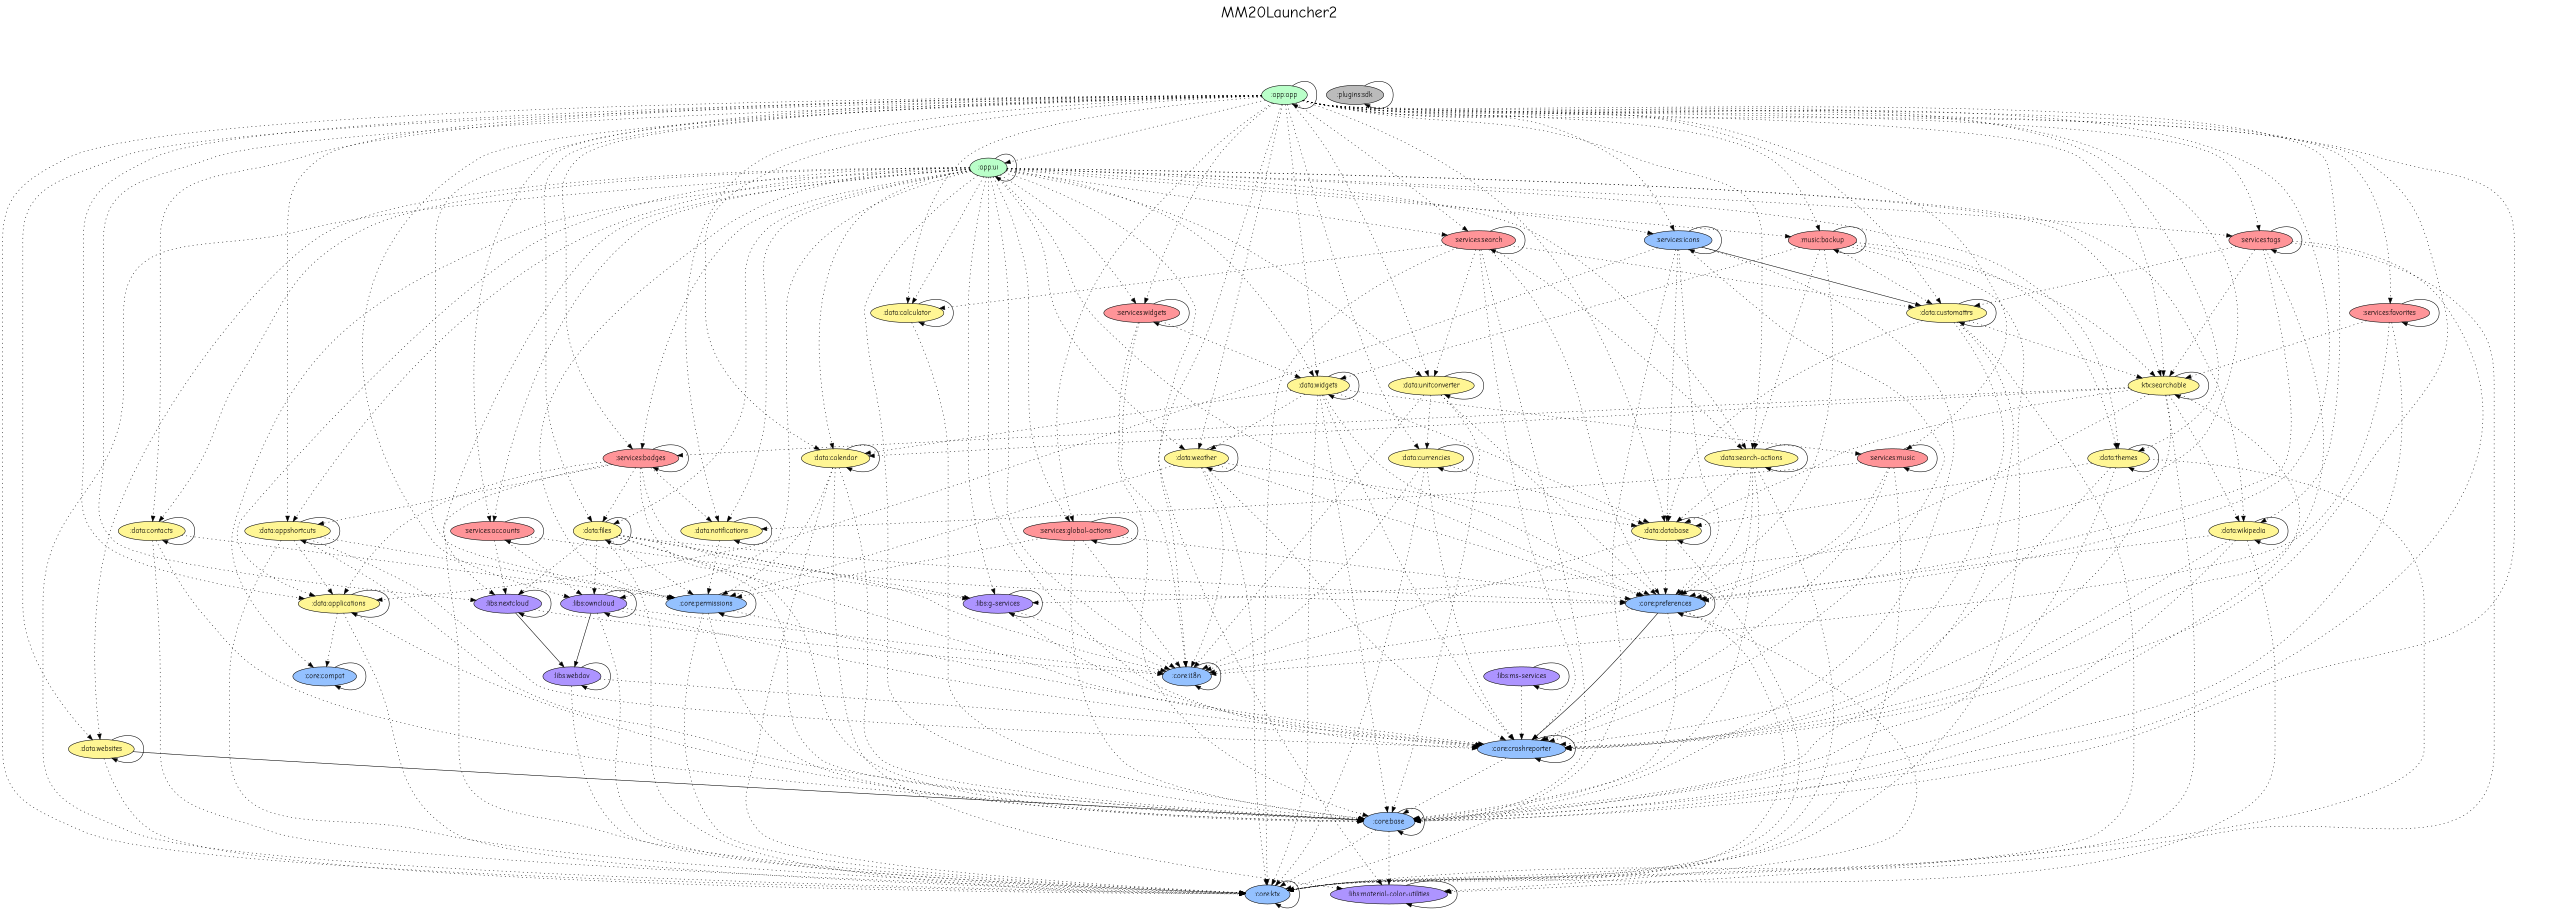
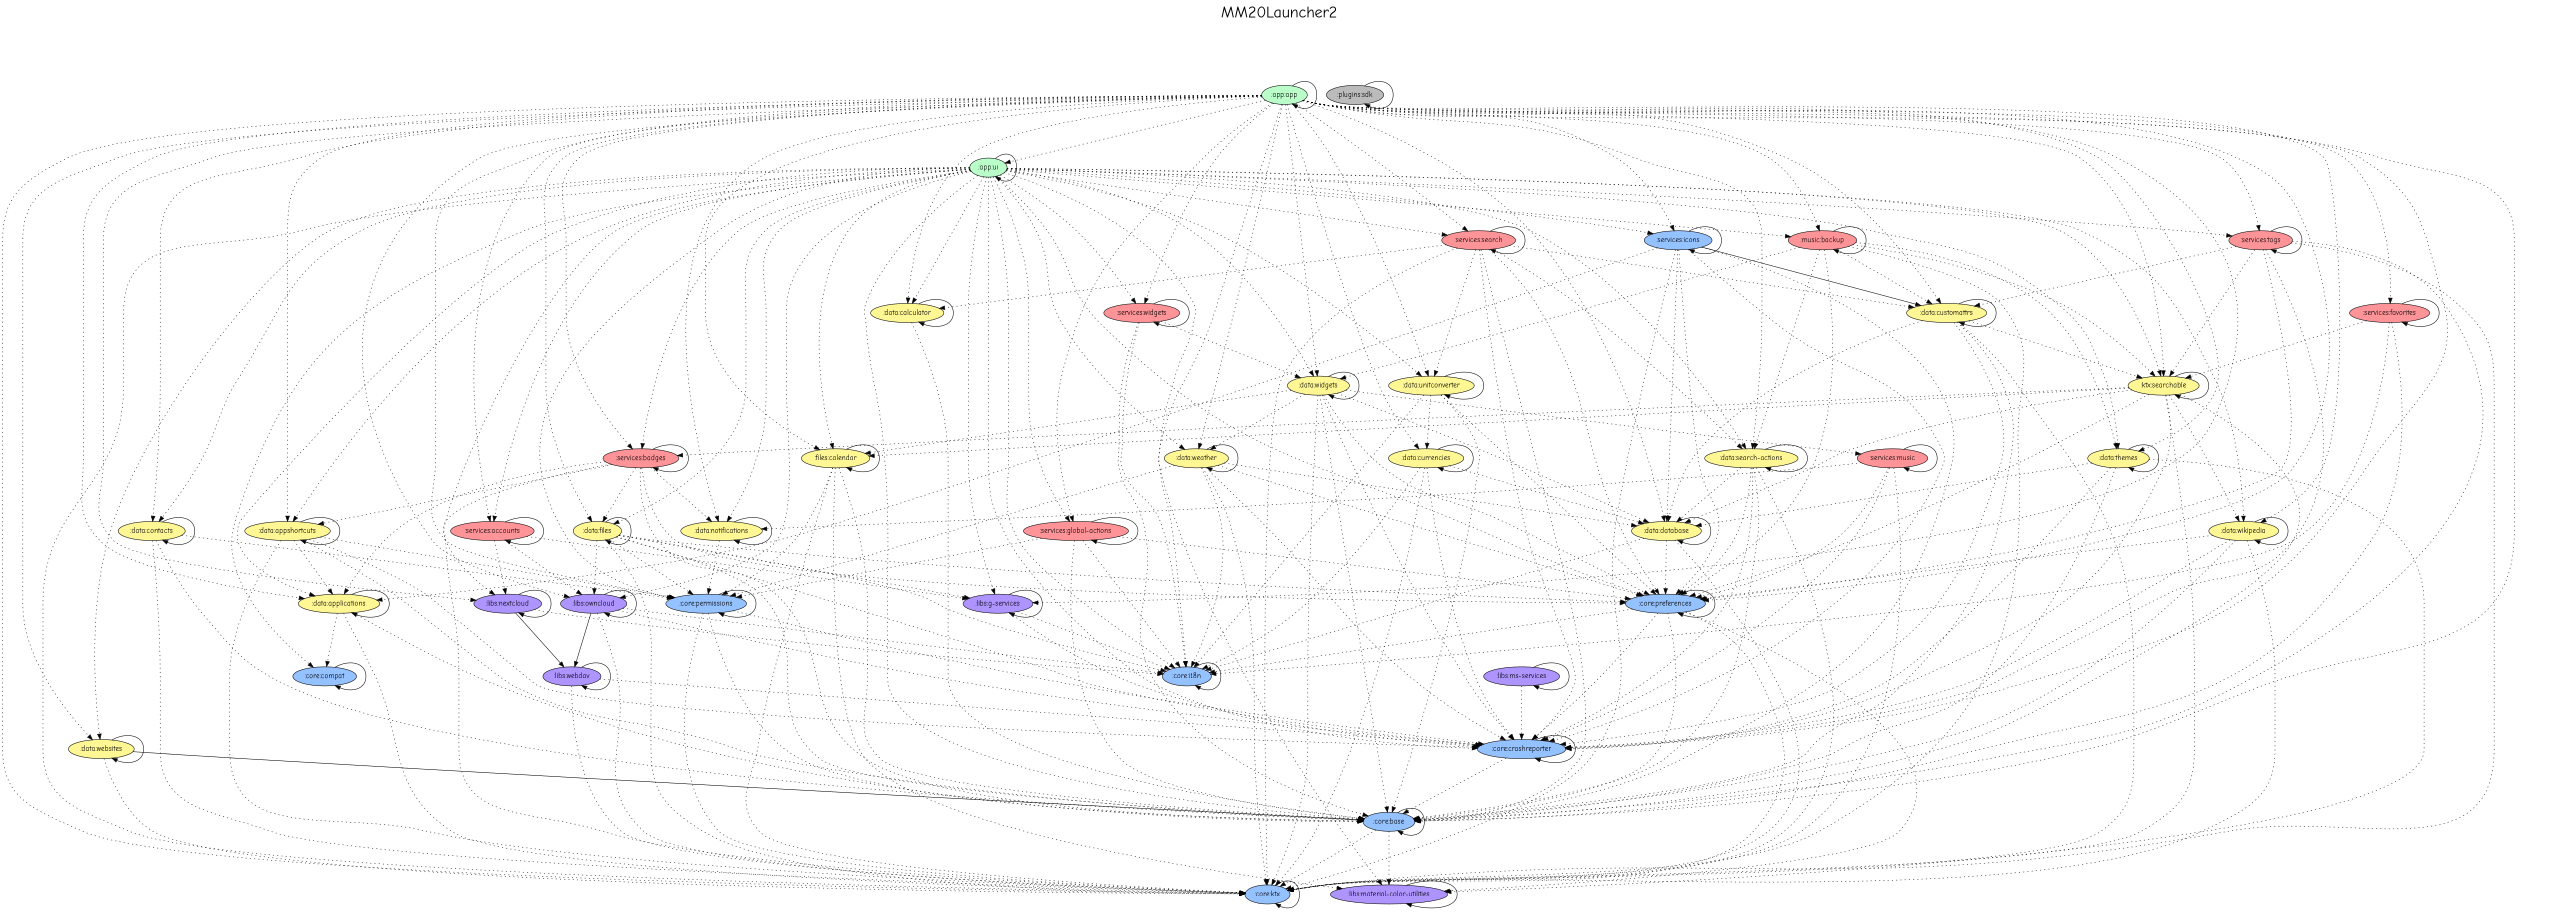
edge ":app:app" -> ":services:music": removed
node ":data:calendar": label ":data:calendar" -> ":files:calendar"
edge ":data:files" -> ":libs:nextcloud": removed
edge ":core:preferences" -> ":core:crashreporter": style solid -> dotted
